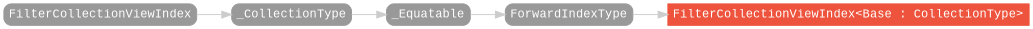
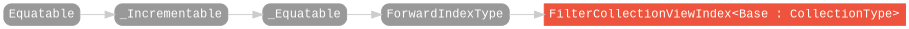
node "FilterCollectionViewIndex": label "FilterCollectionViewIndex" -> "Equatable"
node "_CollectionType": label "_CollectionType" -> "_Incrementable"
